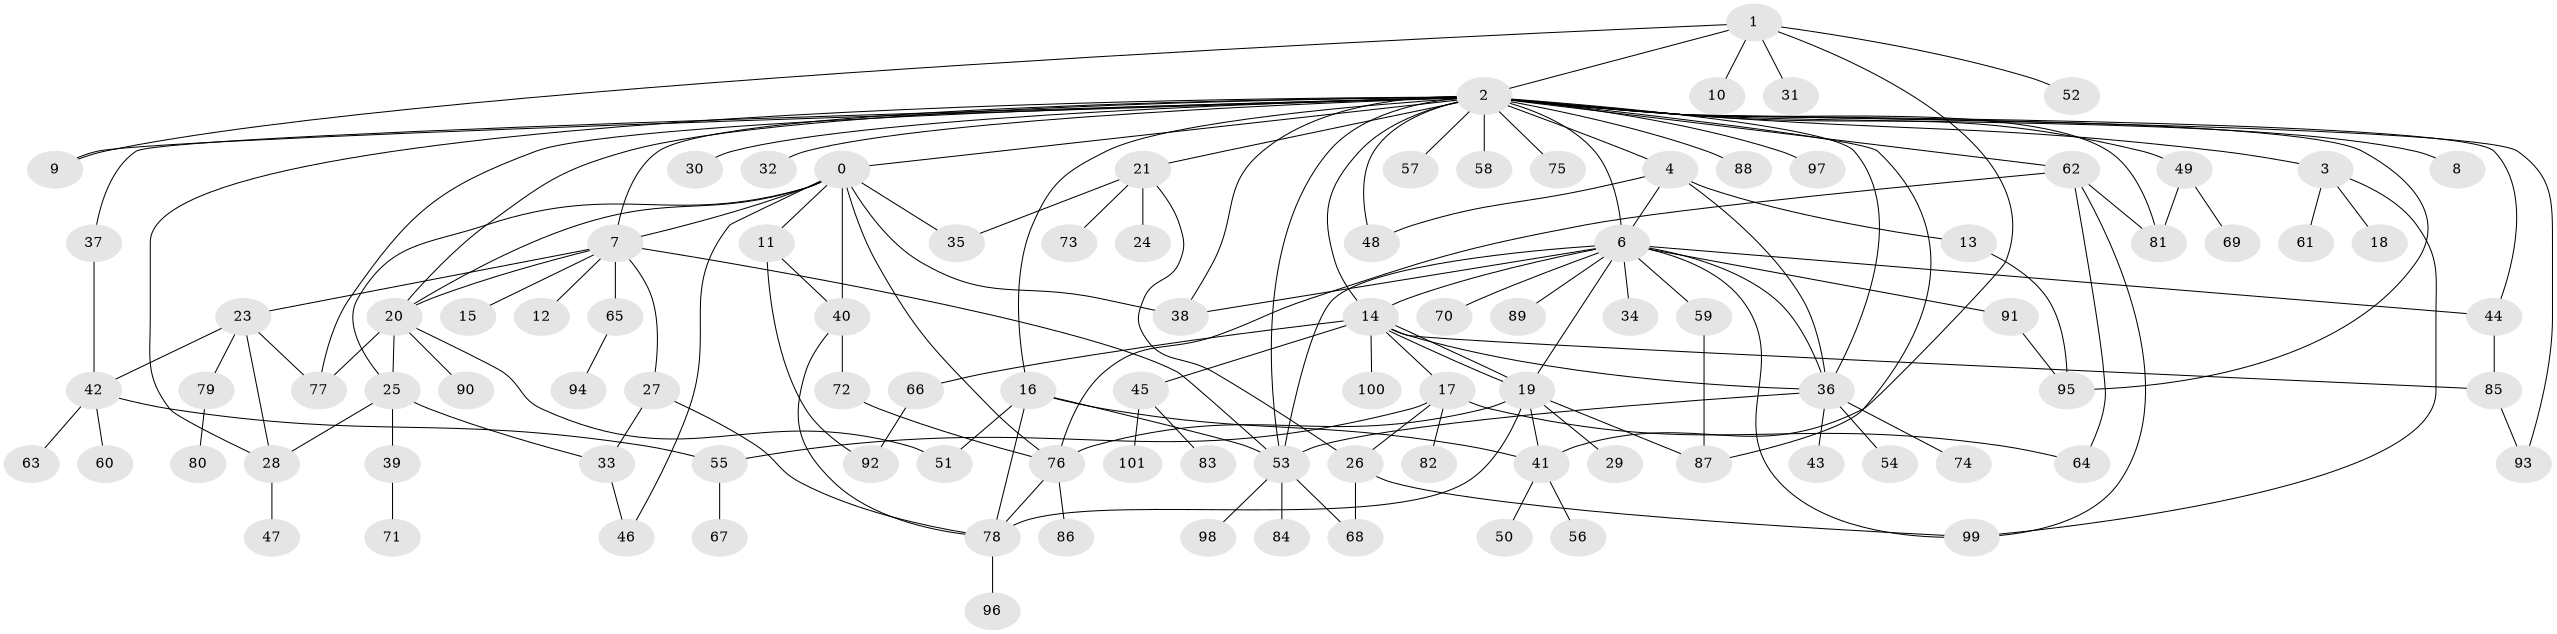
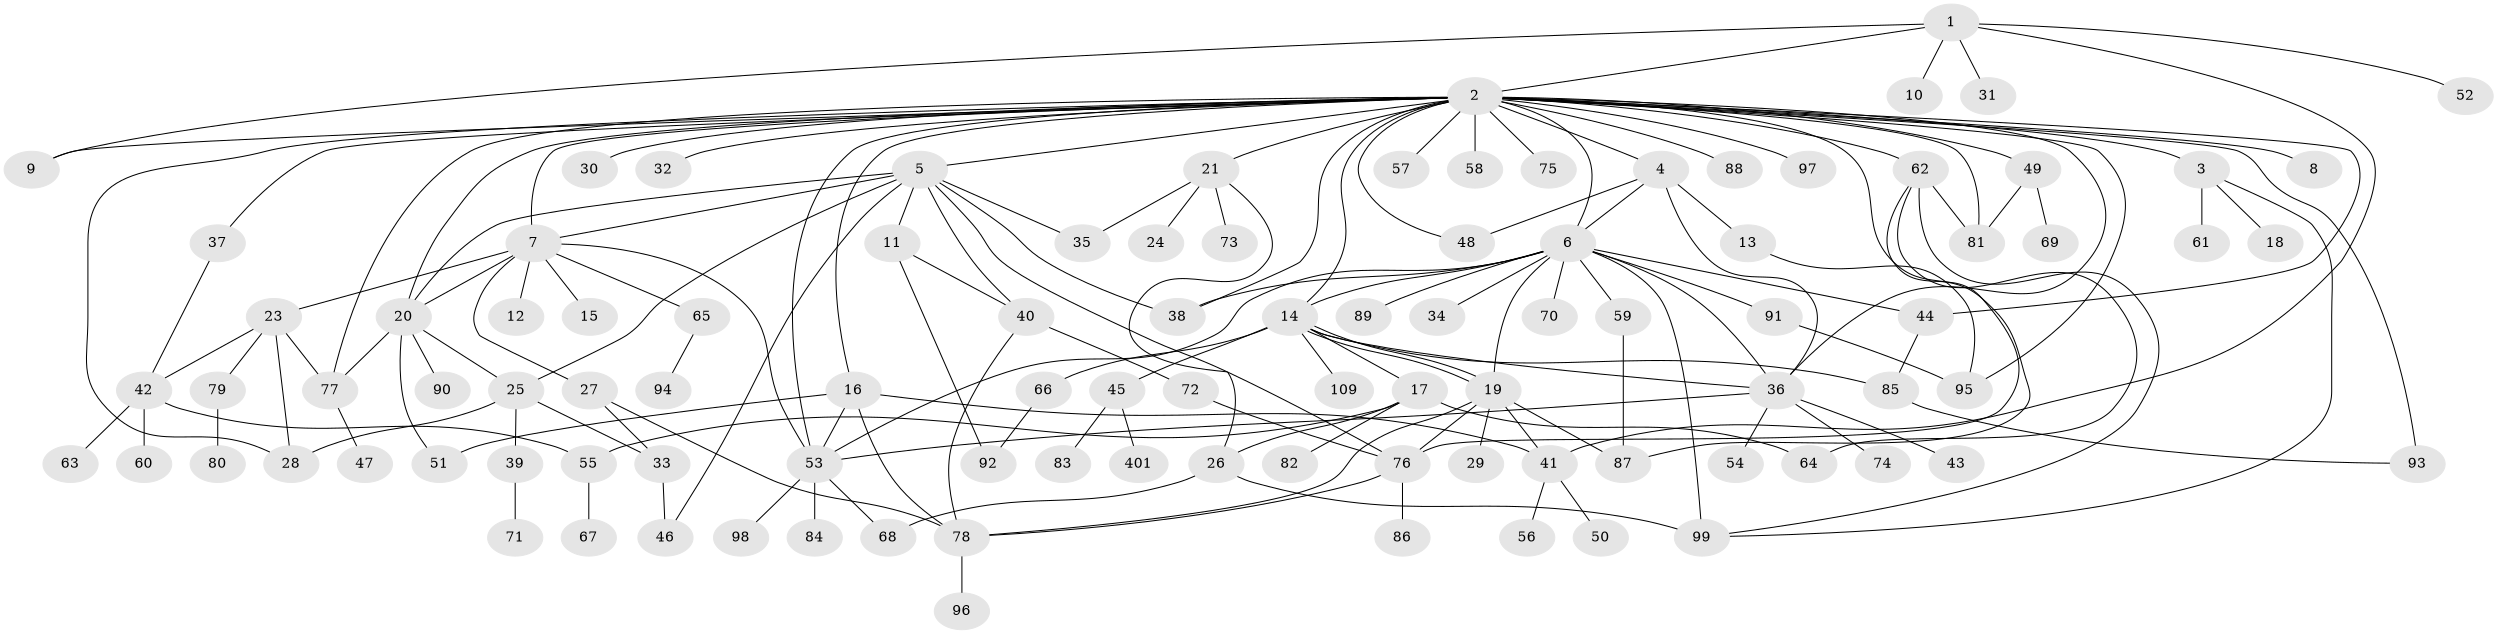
node "0": label "0" -> "5"
node "100": label "100" -> "109"
node "101": label "101" -> "401"
edge "28" -- "47": now "77" -- "47"
